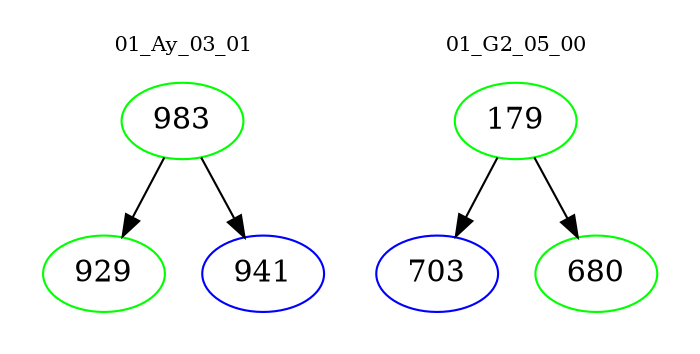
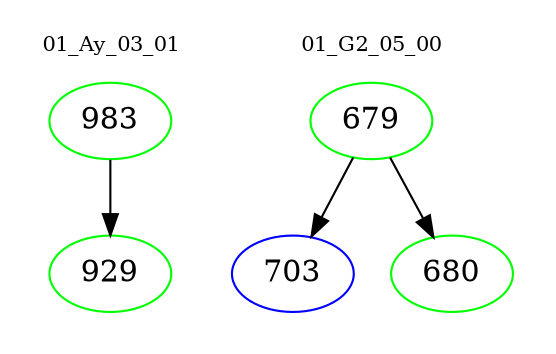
node "179": label "179" -> "679"
node "941": removed
